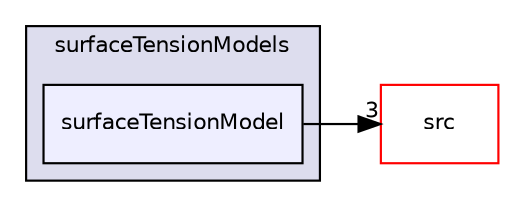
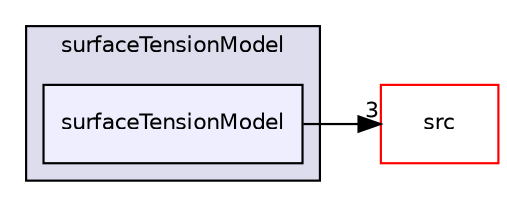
cluster "surfaceTensionModels": label "surfaceTensionModels" -> "surfaceTensionModel"
